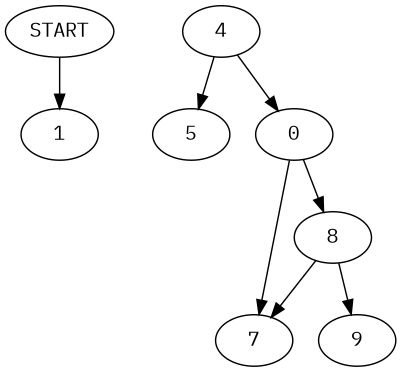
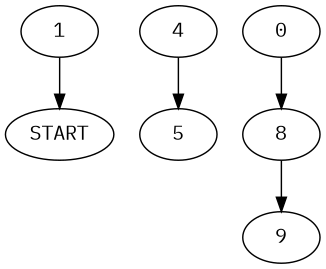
edge "START" -> "1": reversed
edge "4" -> "0": removed
node "7": removed
